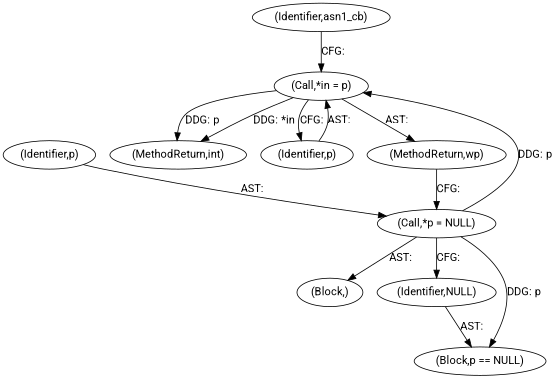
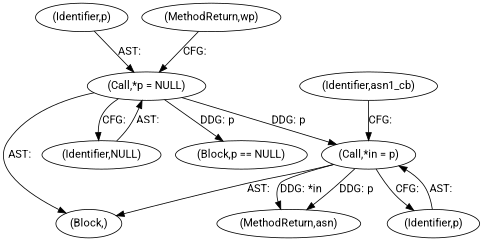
edge "(Call,*in = p)" -> "(MethodReturn,wp)": now "(Call,*in = p)" -> "(Block,)"
node "(MethodReturn,int)": label "(MethodReturn,int)" -> "(MethodReturn,asn)"
edge "(Identifier,NULL)" -> "(Block,p == NULL)": now "(Identifier,NULL)" -> "(Call,*p = NULL)"
